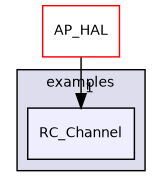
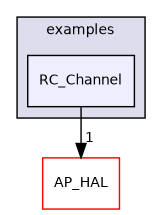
edge "AP_HAL" -> "RC_Channel": reversed
